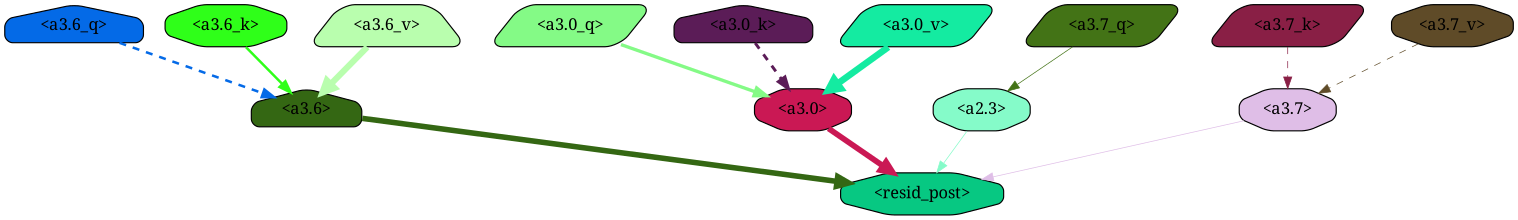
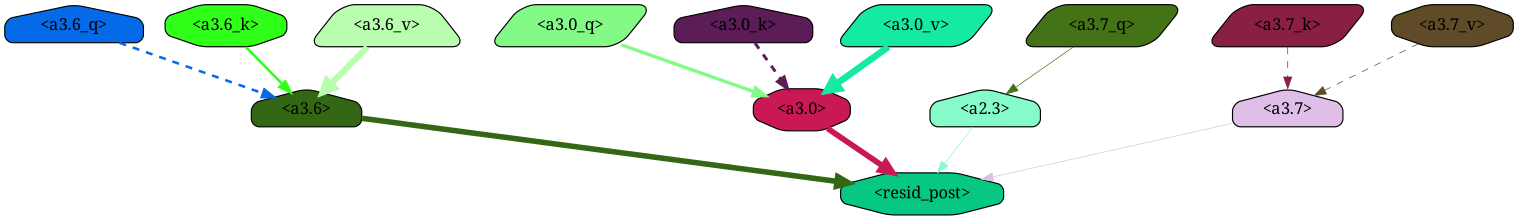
node "<a2.3>": shape octagon -> house
node "<a3.7>": shape octagon -> house
